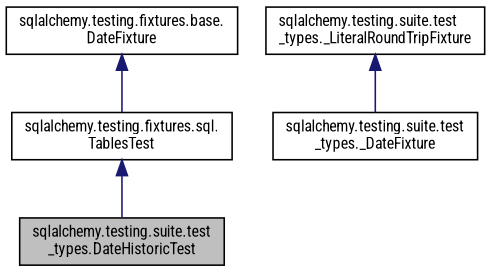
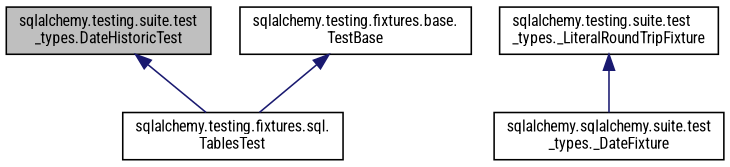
node "sqlalchemy.testing.fixtures.base. DateFixture": label "sqlalchemy.testing.fixtures.base. DateFixture" -> "sqlalchemy.testing.fixtures.base. TestBase"
node "sqlalchemy.testing.suite.test _types._DateFixture": label "sqlalchemy.testing.suite.test _types._DateFixture" -> "sqlalchemy.sqlalchemy.suite.test _types._DateFixture"
edge "sqlalchemy.testing.suite.test _types.DateHistoricTest" -> "sqlalchemy.testing.fixtures.sql. TablesTest": reversed
